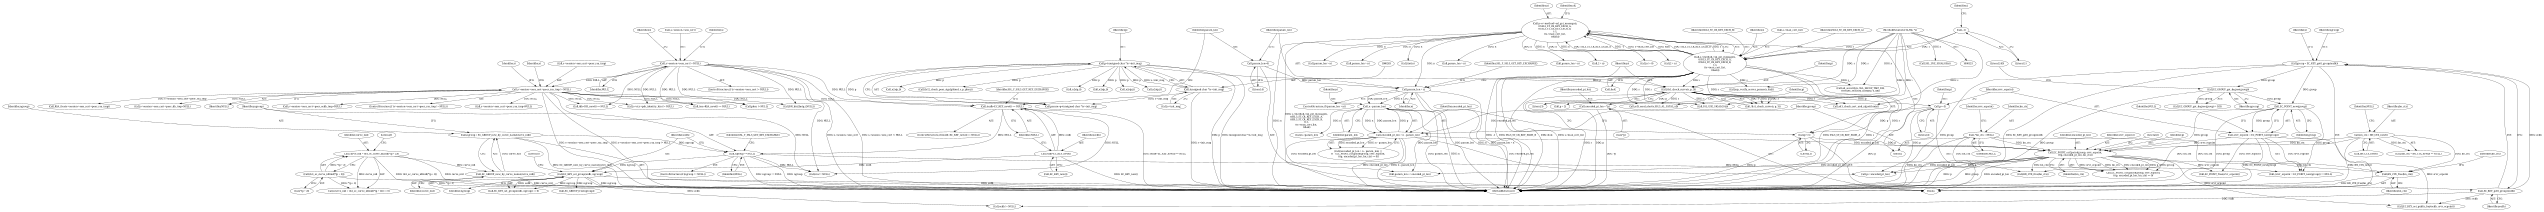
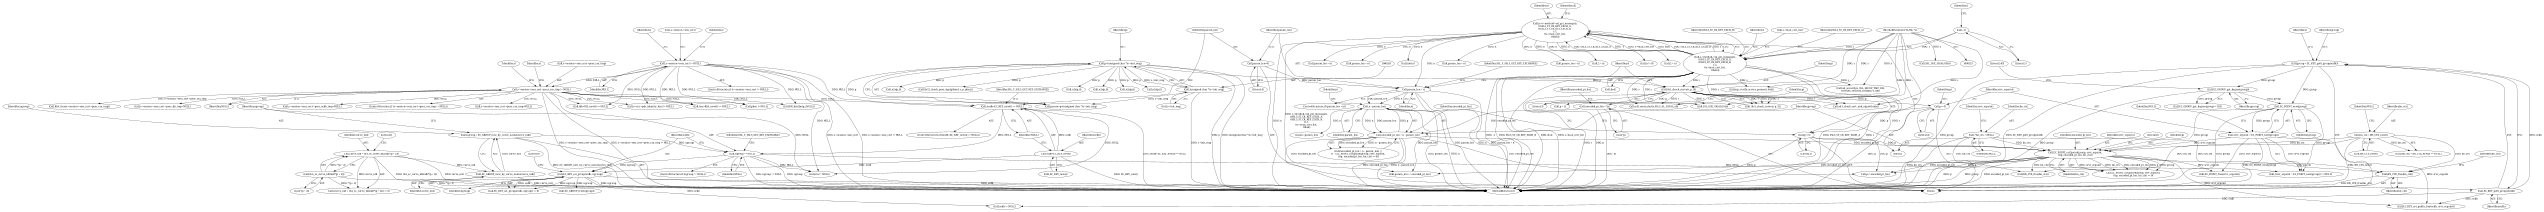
edge "(Call,encoded_pt_len = *p)" -> "(Call,*p)": added, label "CFG:"
edge "(Call,p+=3)" -> "(Call,p+=encoded_pt_len)": now "(Call,p+=1)" -> "(Call,p+=encoded_pt_len)"
